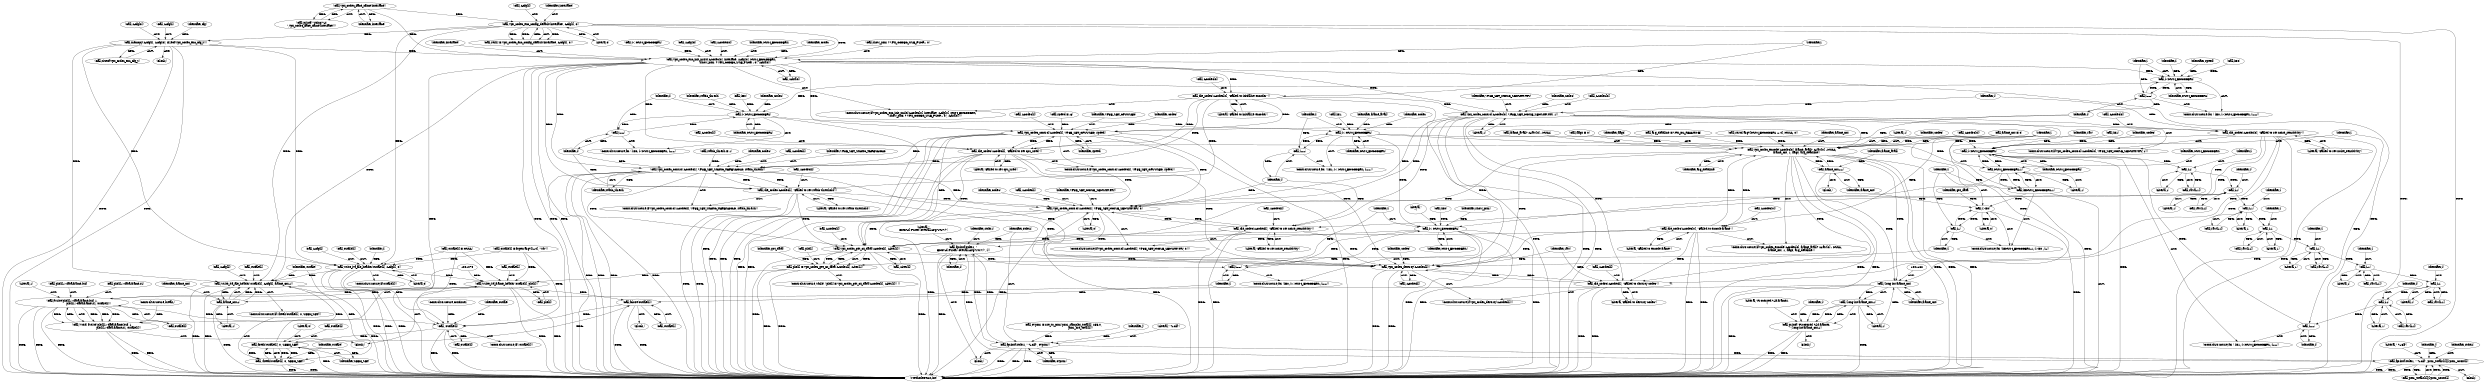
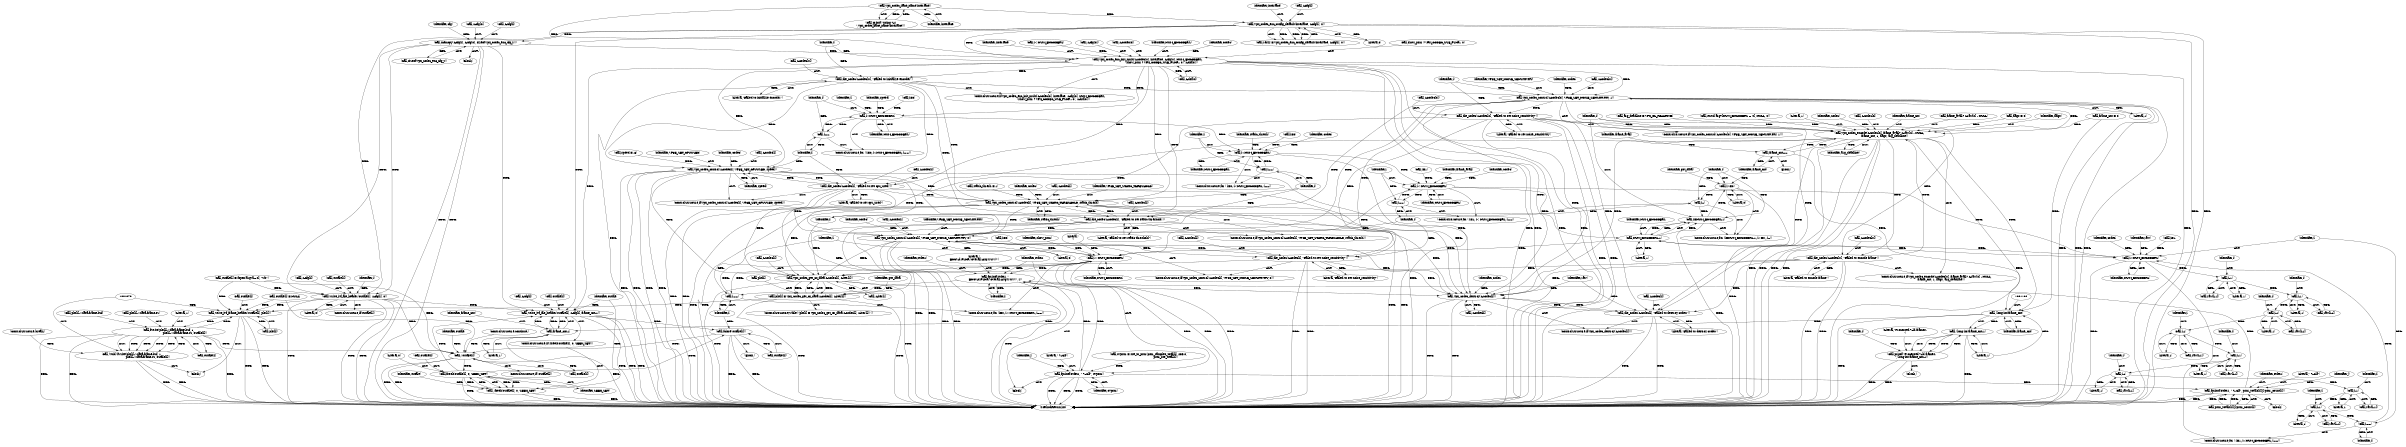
edge "(Call,i--)" -> "(Call,i>=0)": now "(Call,i--)" -> "(Call,i=NUM_ENCODERS-1)"
edge "(Call,outfile[i] = NULL)" -> "(Call,write_ivf_file_header(outfile[i], &cfg[i], 0))": removed, label "DDG:"
edge "(Call,i=NUM_ENCODERS-1)" -> "(MethodReturn,int)": label "AST: " -> "DDG: "
edge "(Call,write_ivf_file_header(outfile[i], &cfg[i], 0))" -> "(Call,!outfile[i])": label "CFG: " -> "DDG: "
